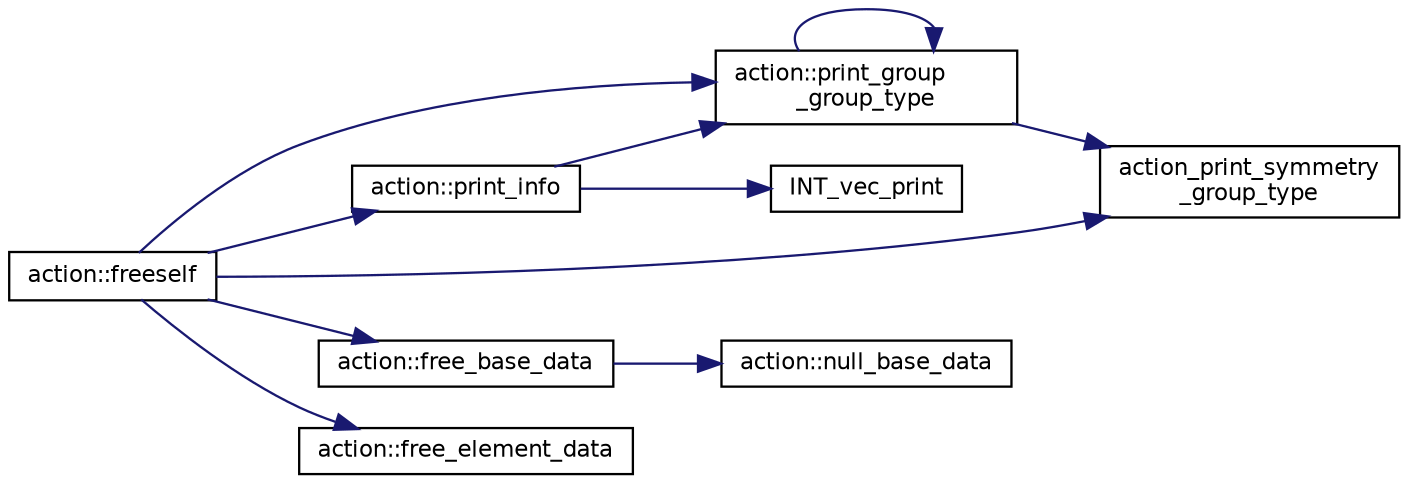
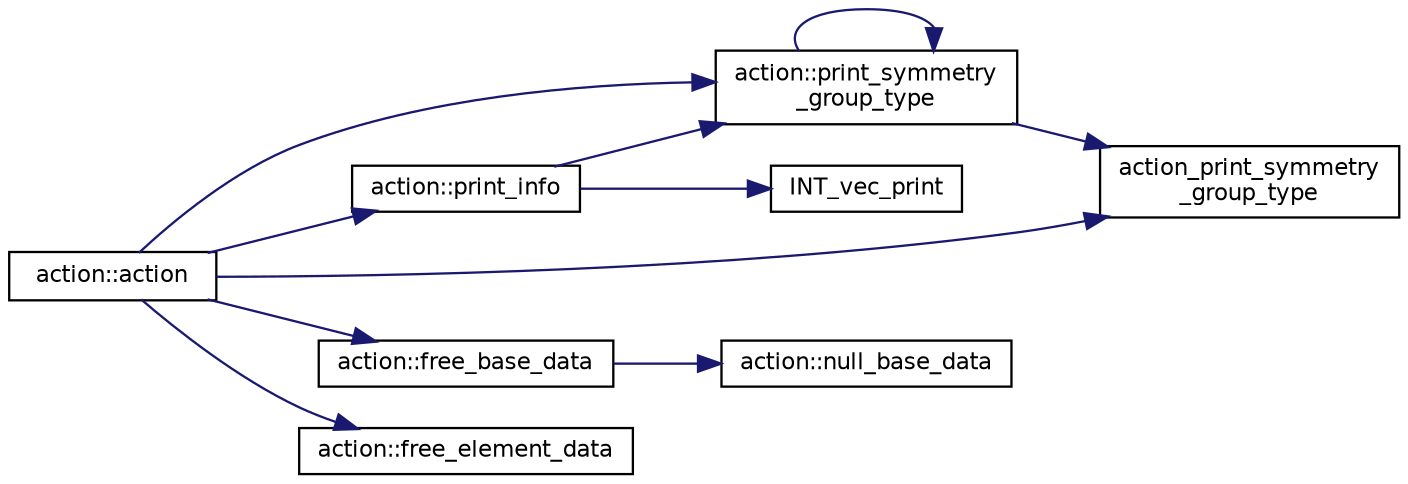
node "action::print_group _group_type": label "action::print_group _group_type" -> "action::print_symmetry _group_type"
node "action::freeself": label "action::freeself" -> "action::action"
